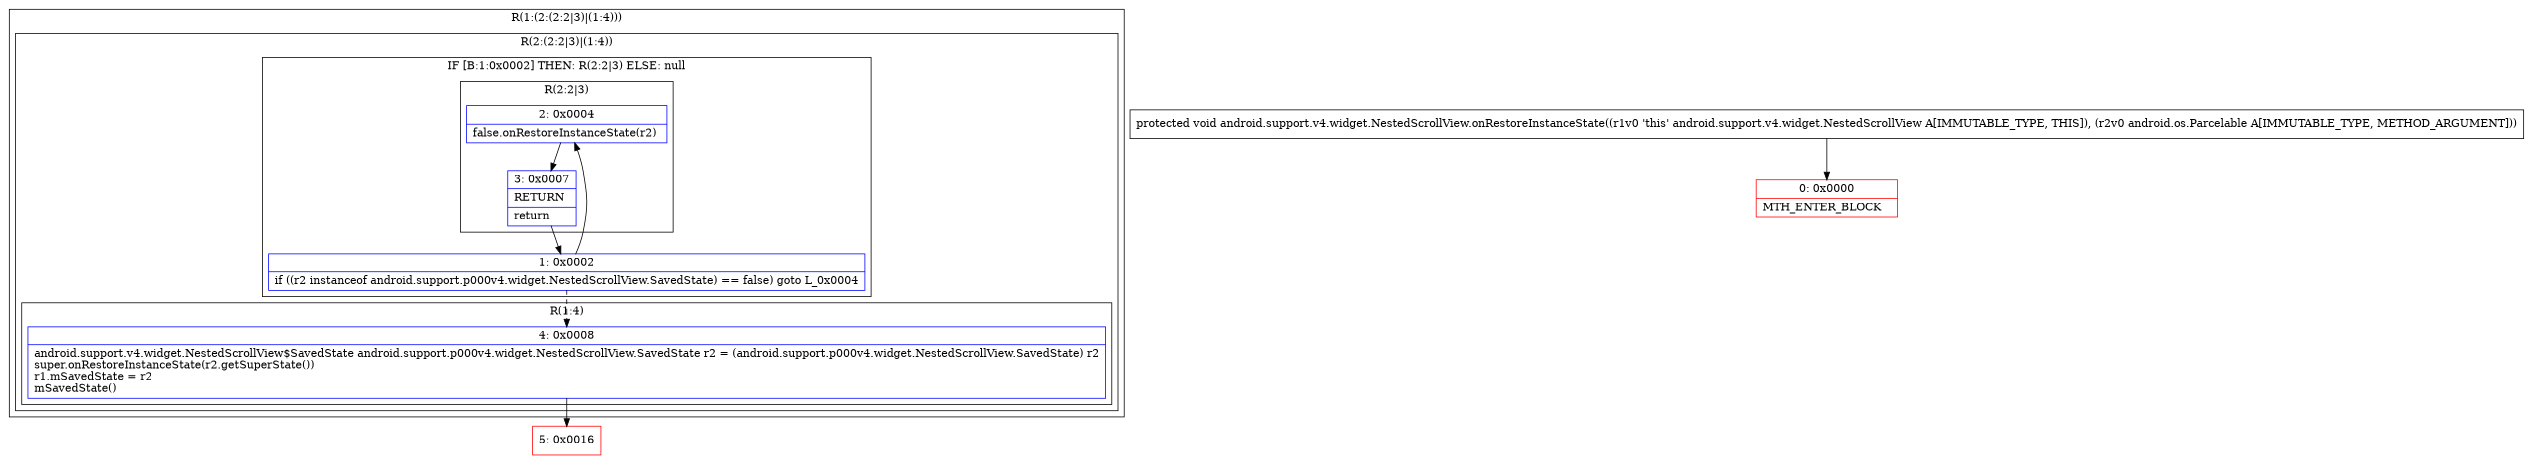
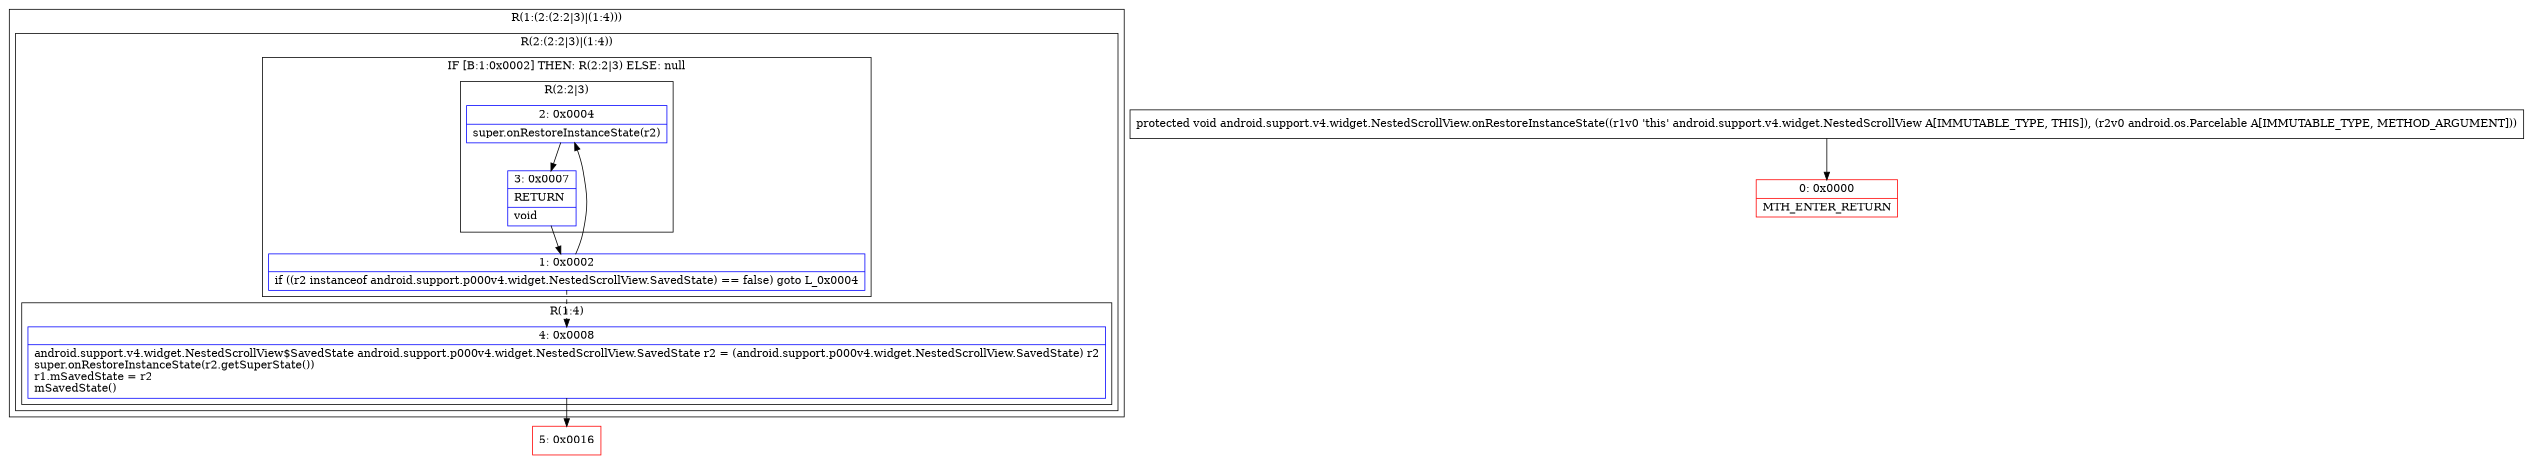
node "2: 0x0004": text "false.onRestoreInstanceState(r2)" -> "super.onRestoreInstanceState(r2)"
node "0: 0x0000": text "MTH_ENTER_BLOCK" -> "MTH_ENTER_RETURN"
node "3: 0x0007": text "return" -> "void"
